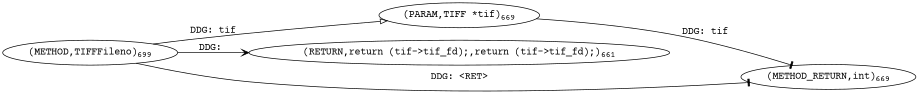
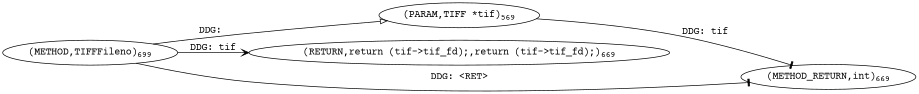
node "(PARAM,TIFF *tif)": text "669" -> "569"
edge "(METHOD,TIFFFileno)" -> "(PARAM,TIFF *tif)": label "DDG: tif" -> "DDG: "
edge "(METHOD,TIFFFileno)" -> "(RETURN,return (tif->tif_fd);,return (tif->tif_fd);)": label "DDG: " -> "DDG: tif"
node "(RETURN,return (tif->tif_fd);,return (tif->tif_fd);)": text "661" -> "669"
